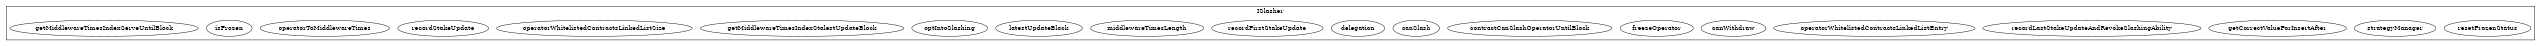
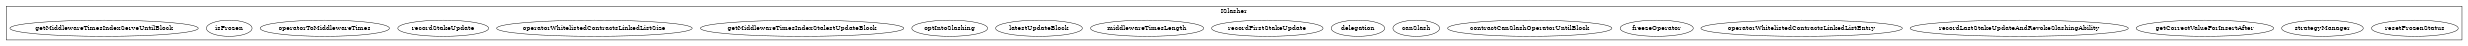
node "canWithdraw": removed
